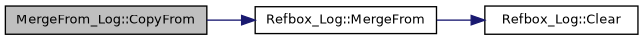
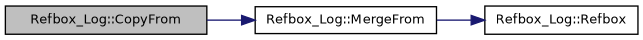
node "MergeFrom_Log::CopyFrom": label "MergeFrom_Log::CopyFrom" -> "Refbox_Log::CopyFrom"
node "Refbox_Log::Clear": label "Refbox_Log::Clear" -> "Refbox_Log::Refbox"
